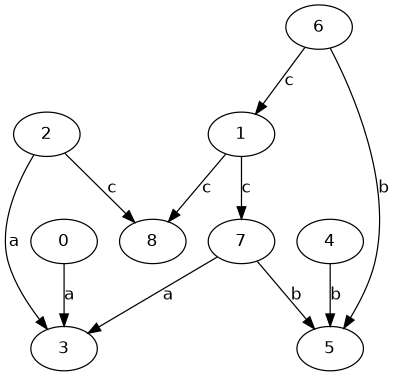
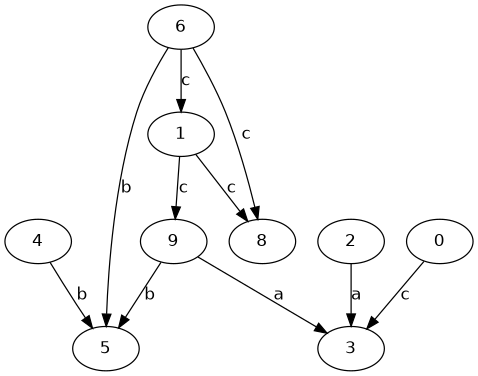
edge "2" -> "8": now "6" -> "8"
node "7": label "7" -> "9"
edge "0" -> "3": label "a" -> "c"
